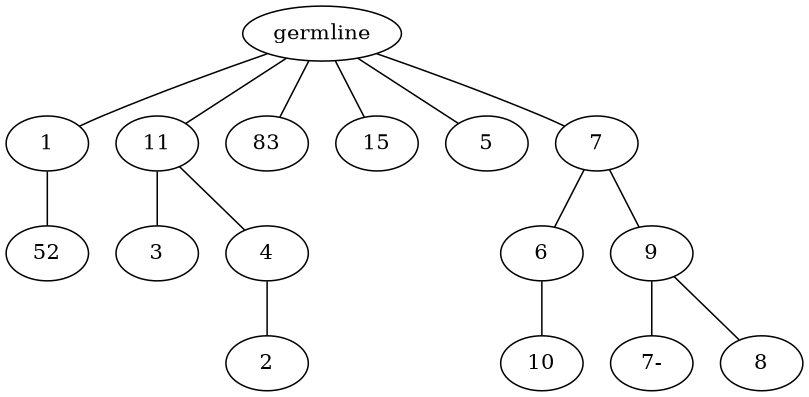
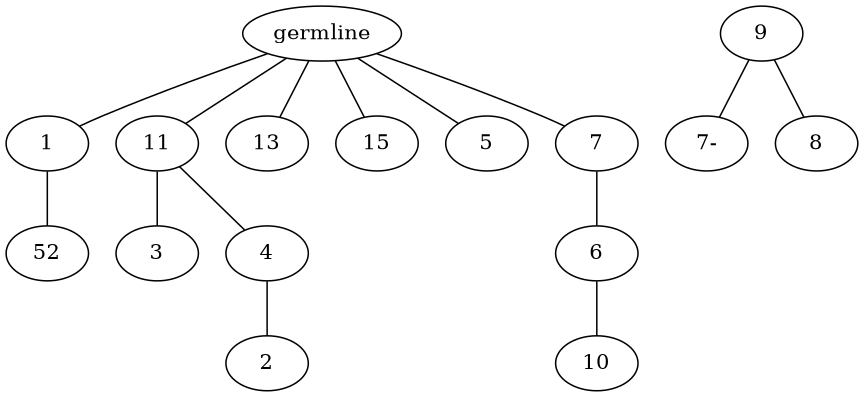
node "83": label "83" -> "13"
edge "7" -- "9": removed
